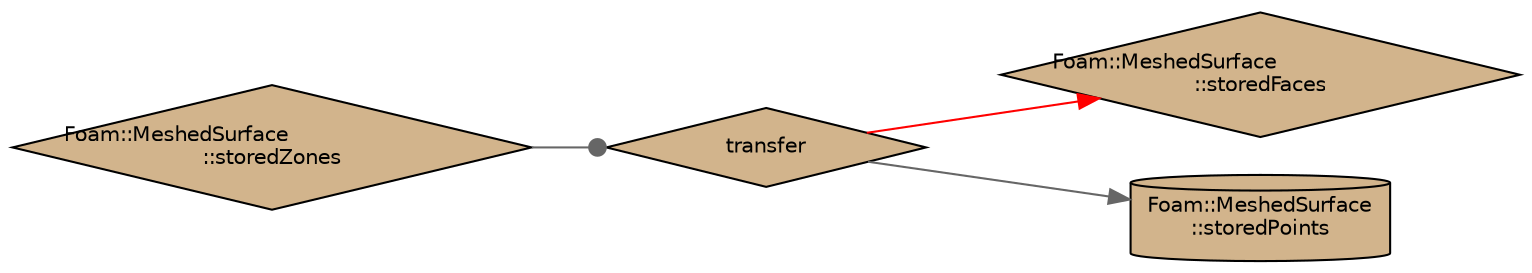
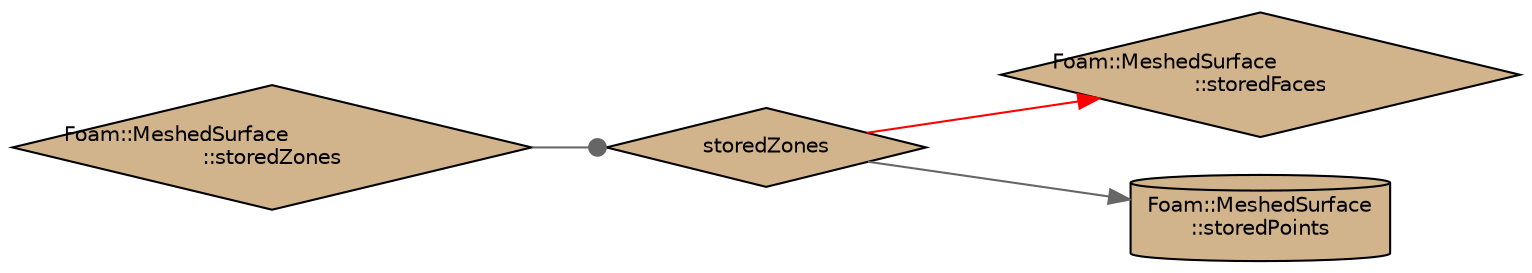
node "transfer": label "transfer" -> "storedZones"
